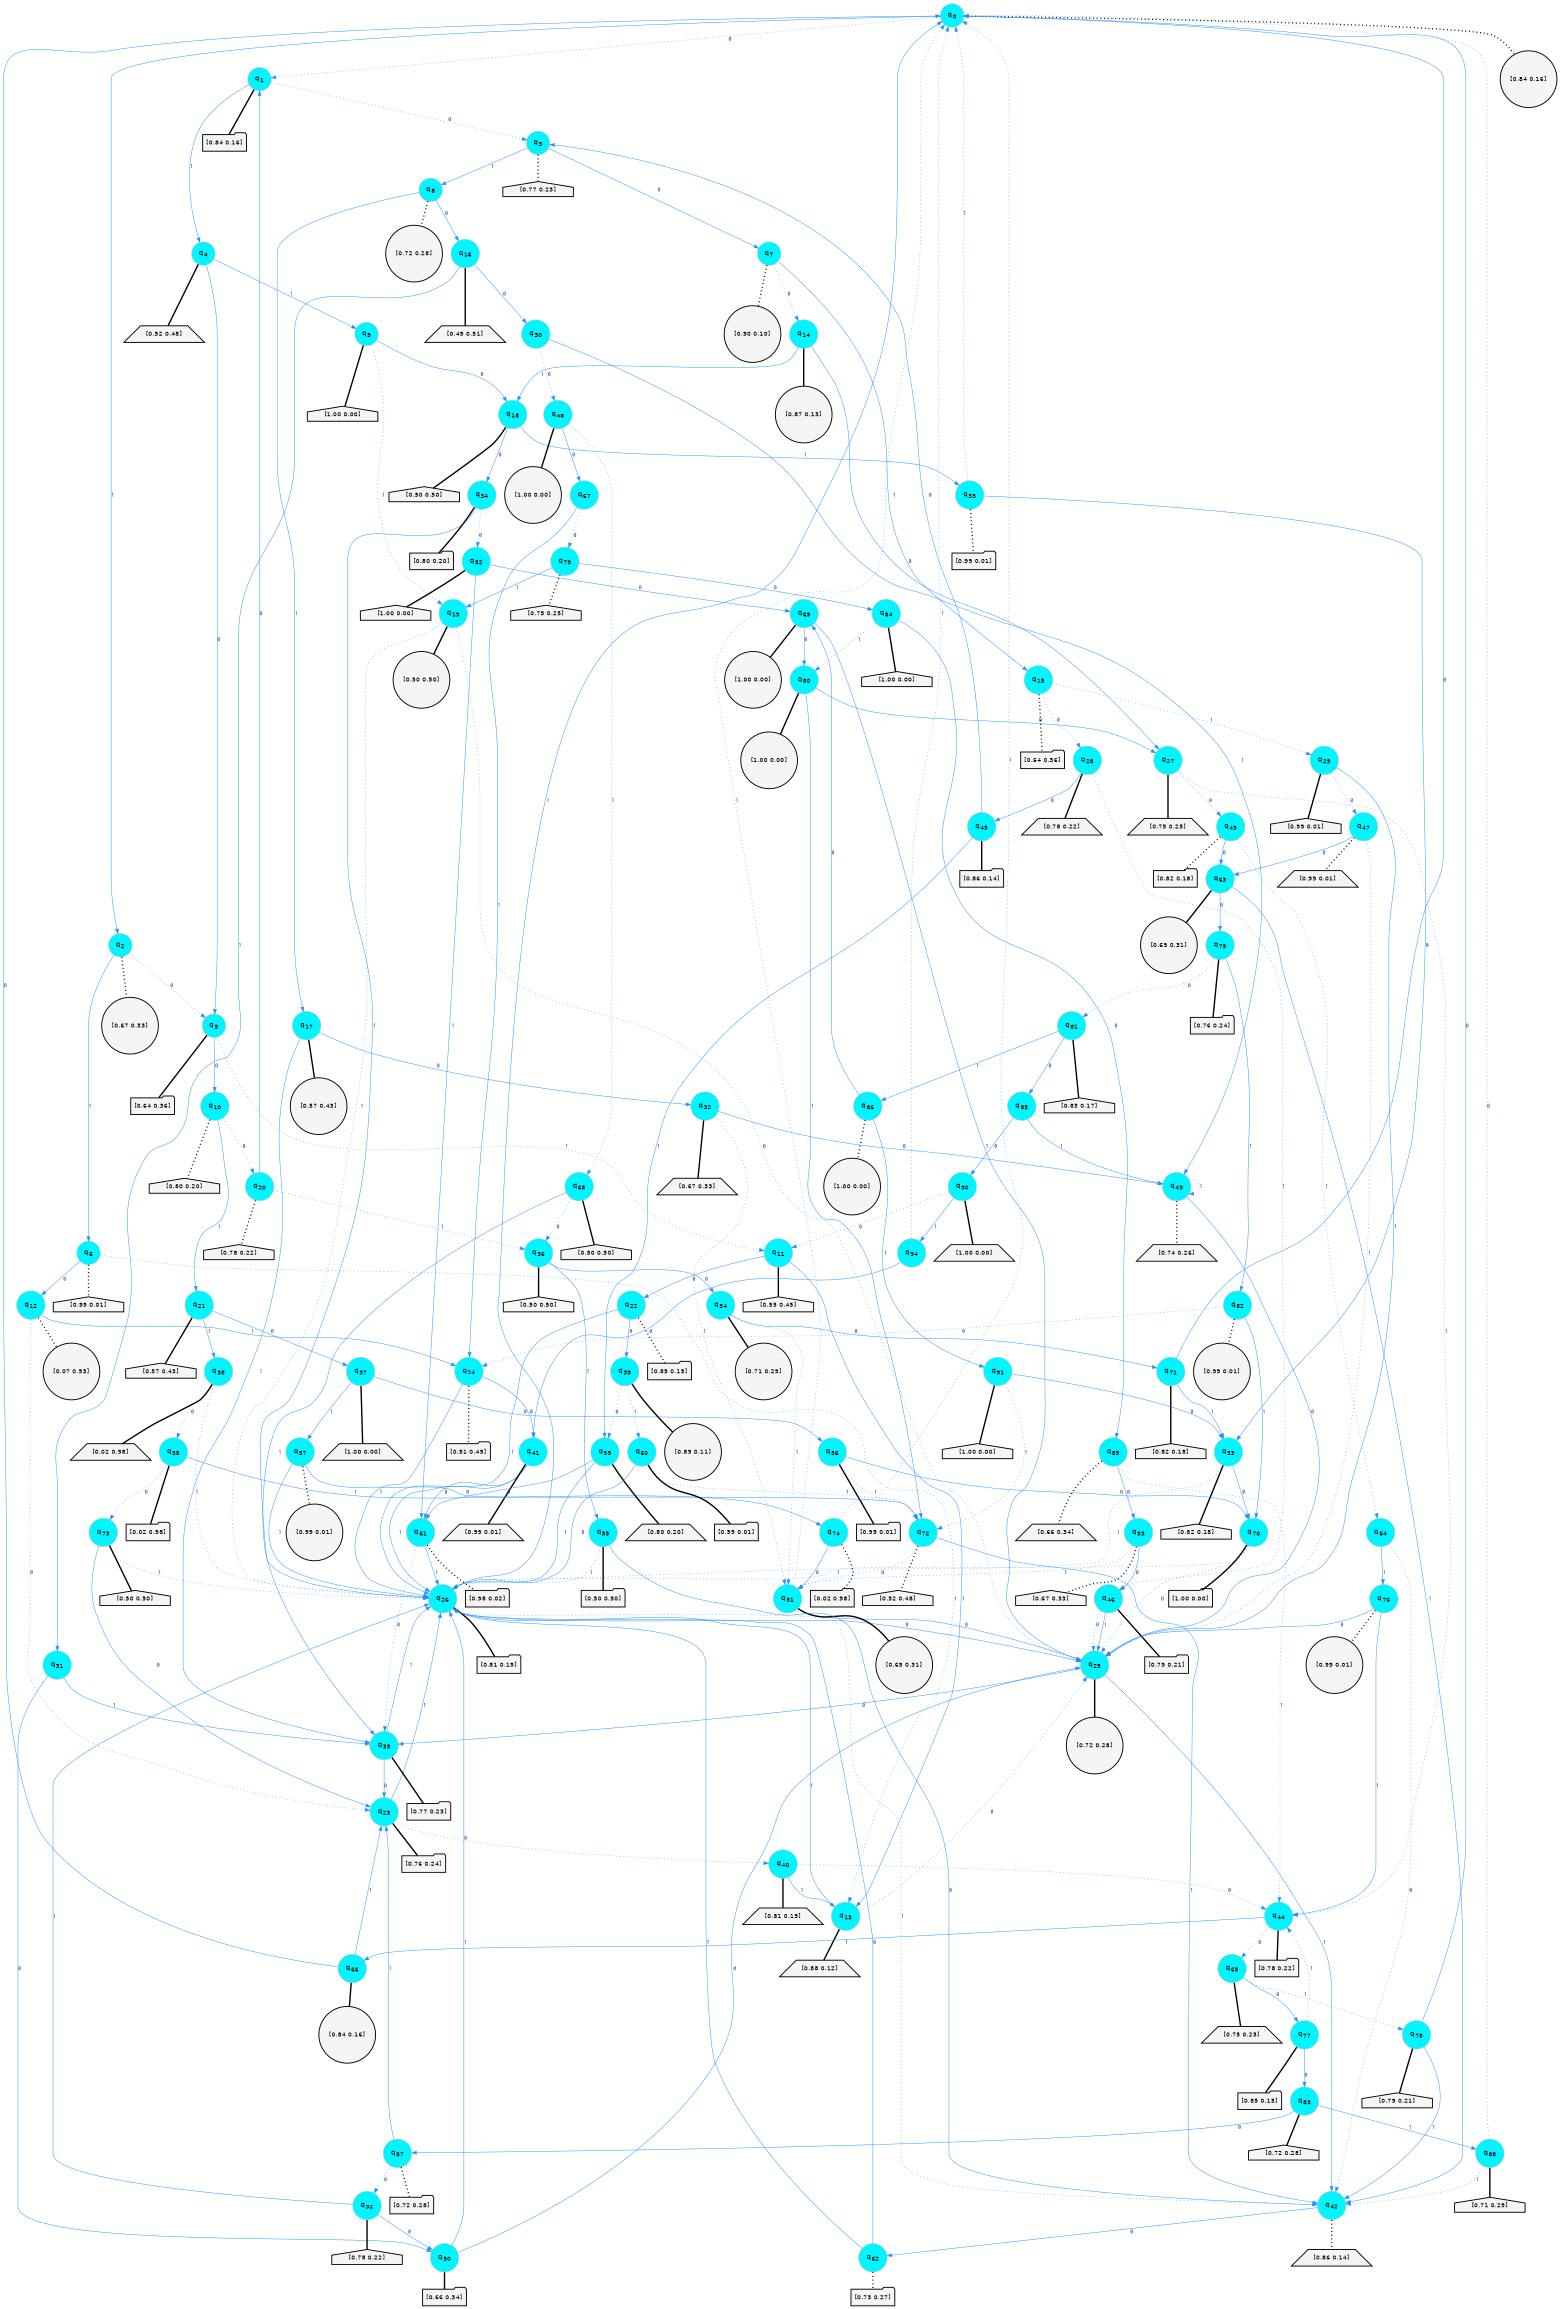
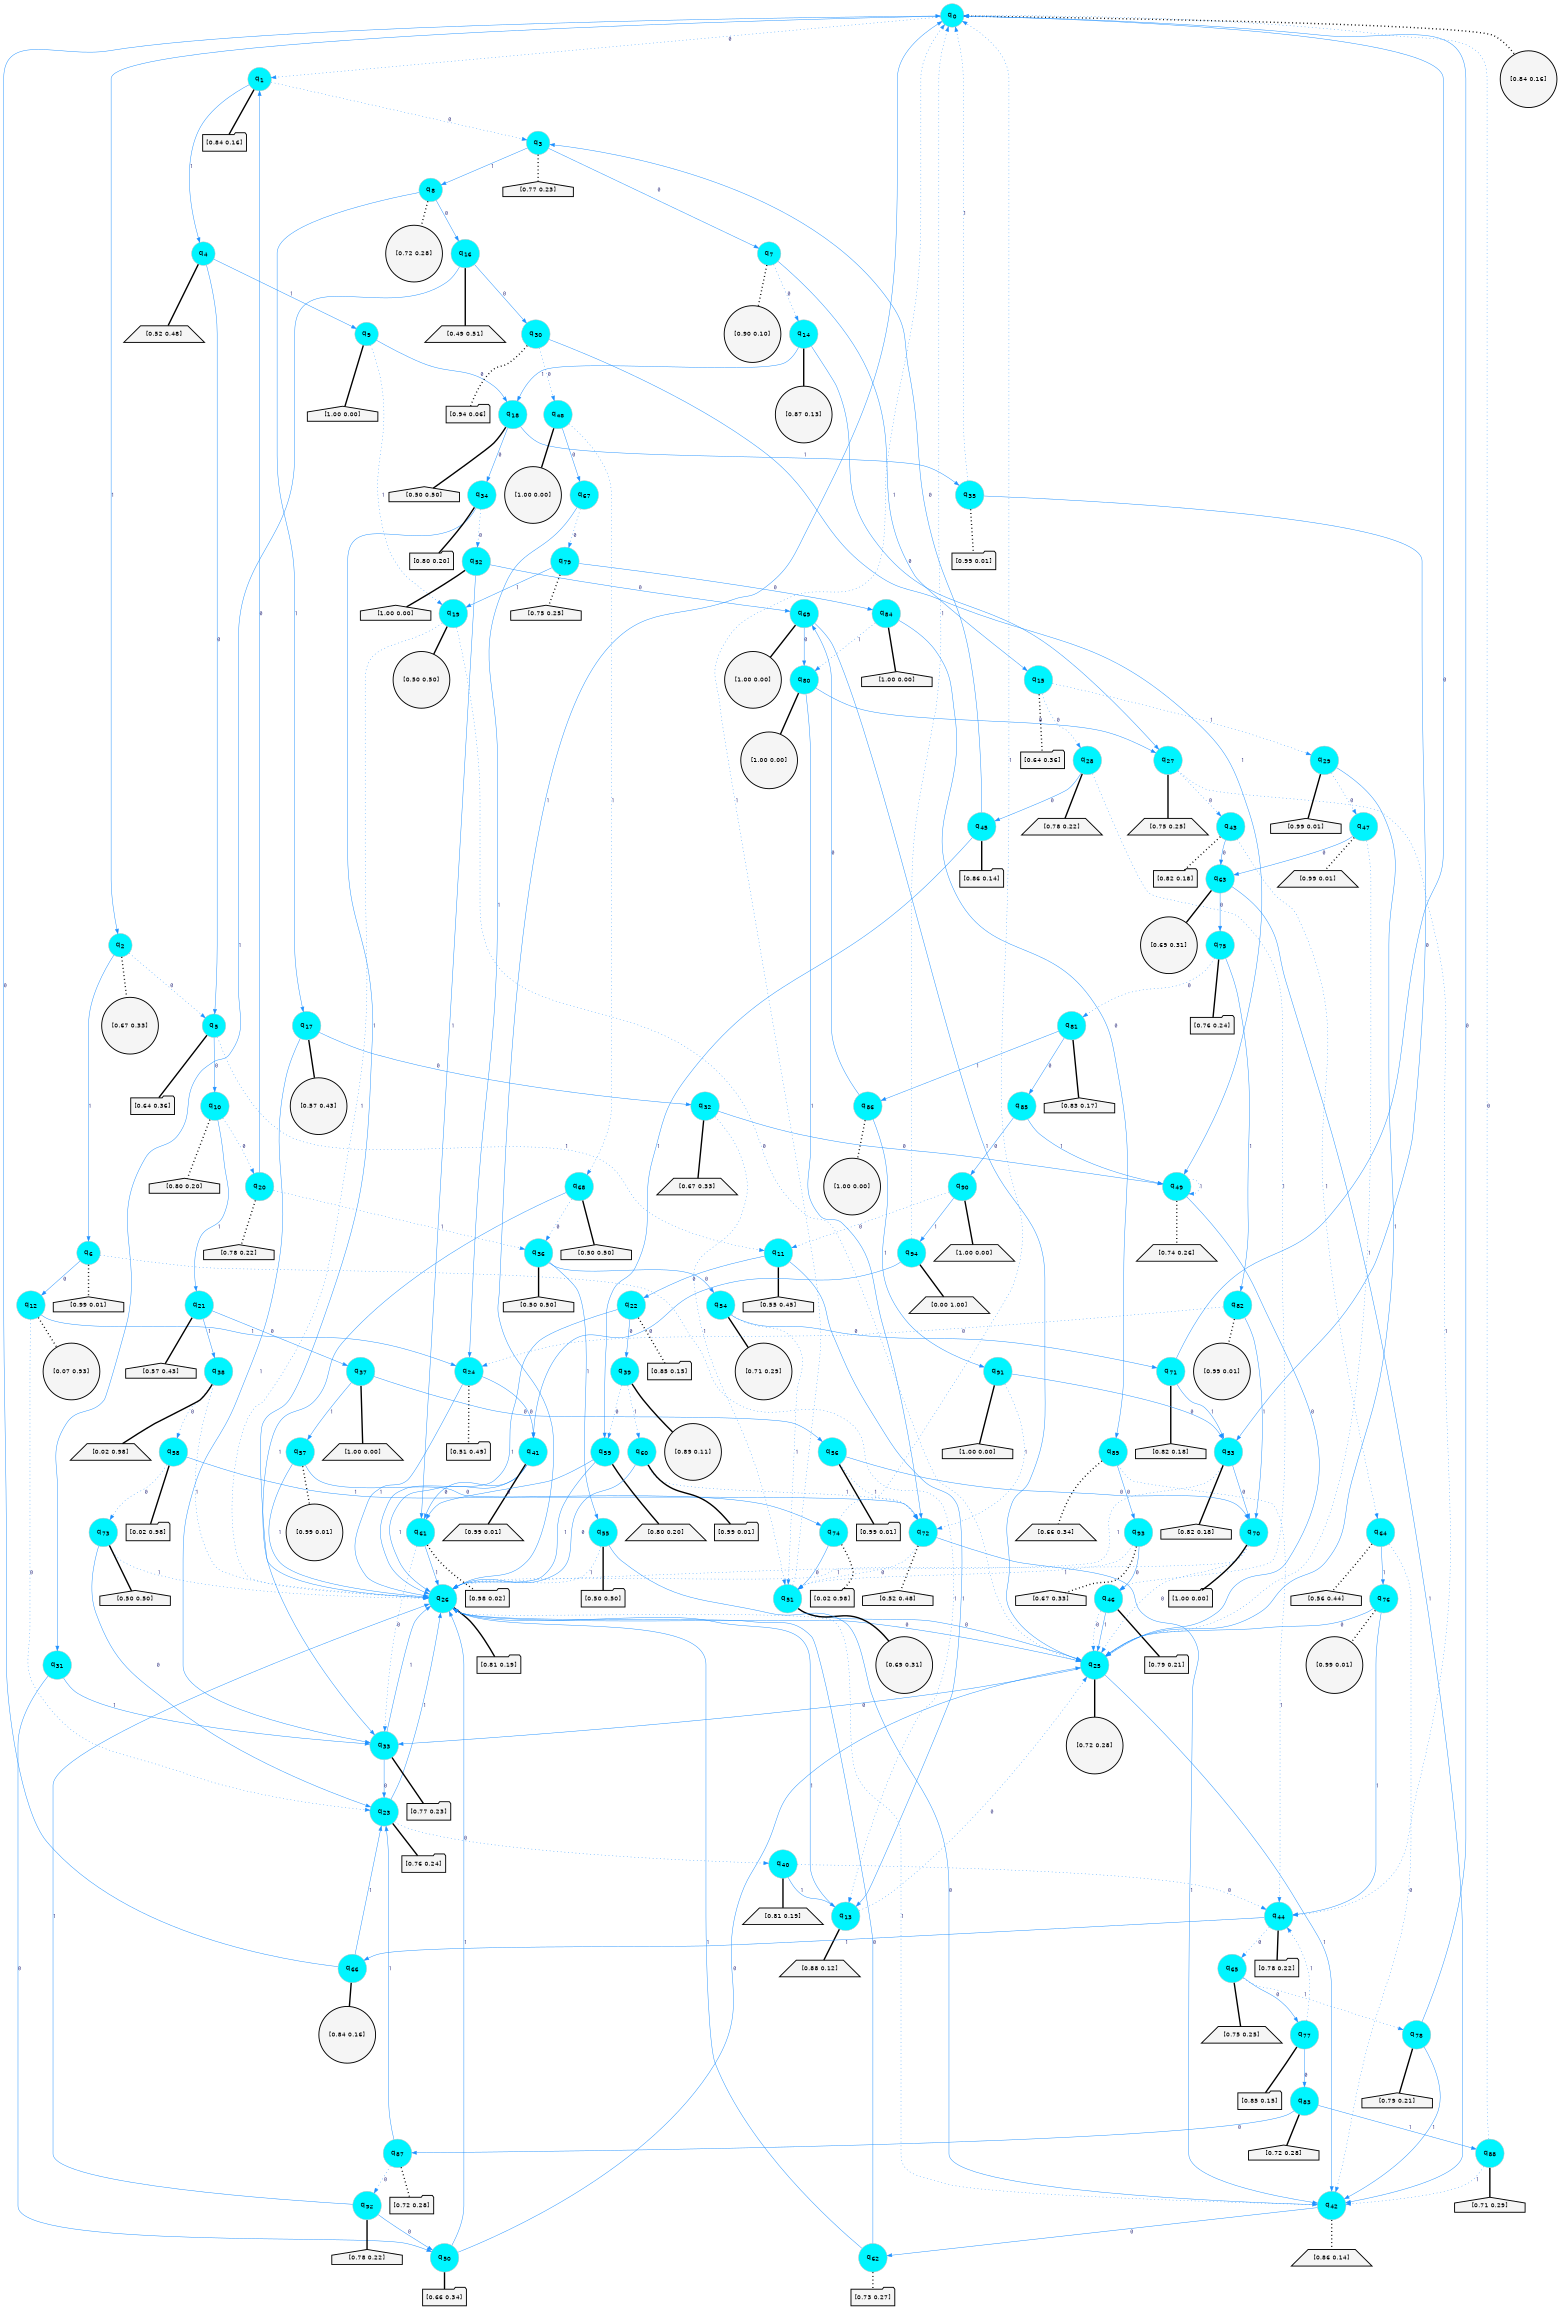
node "[0.94 0.06]": added
node "[0.00 1.00]": added
node "[0.56 0.44]": added
